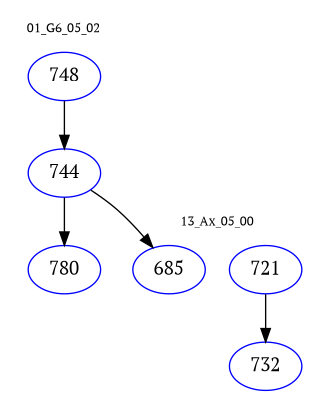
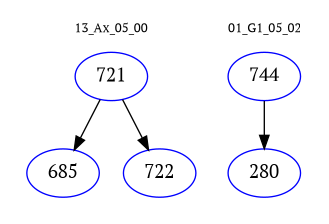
cluster "01_G6_05_02": label "01_G6_05_02" -> "01_G1_05_02"
node "748": removed
edge "744" -> "685": now "721" -> "685"
node "780": label "780" -> "280"
node "732": label "732" -> "722"
